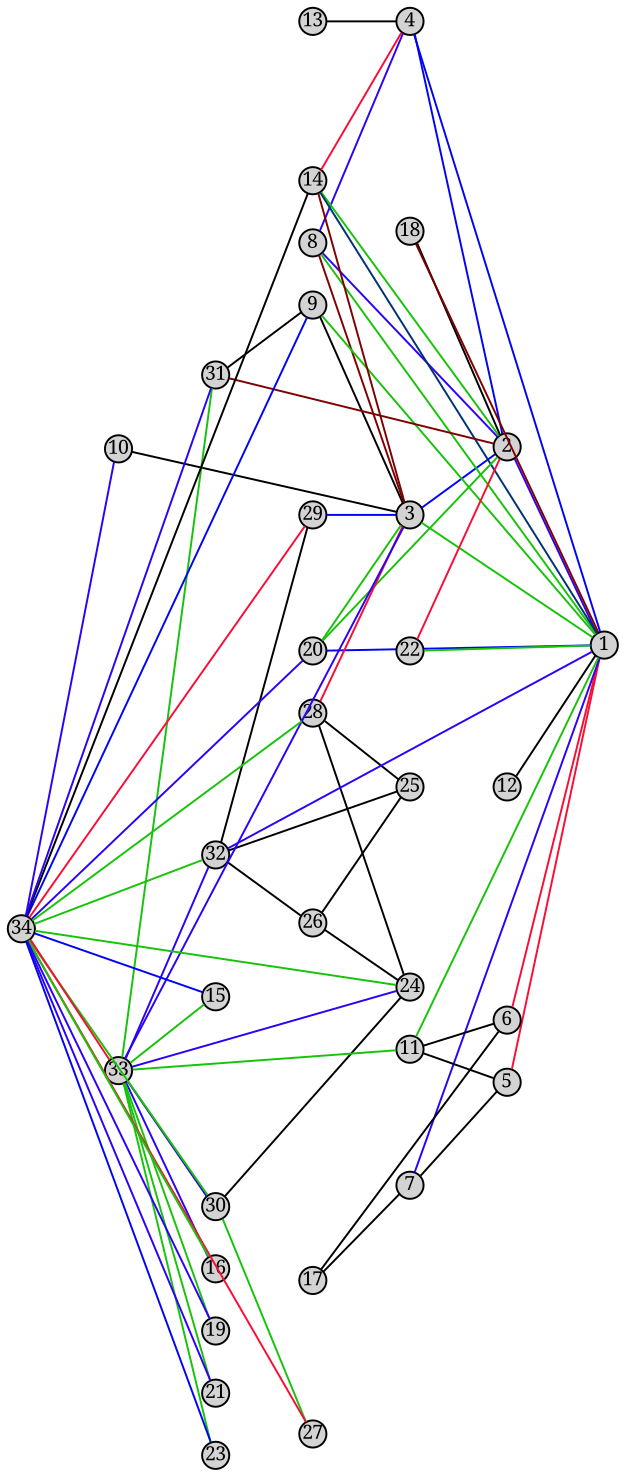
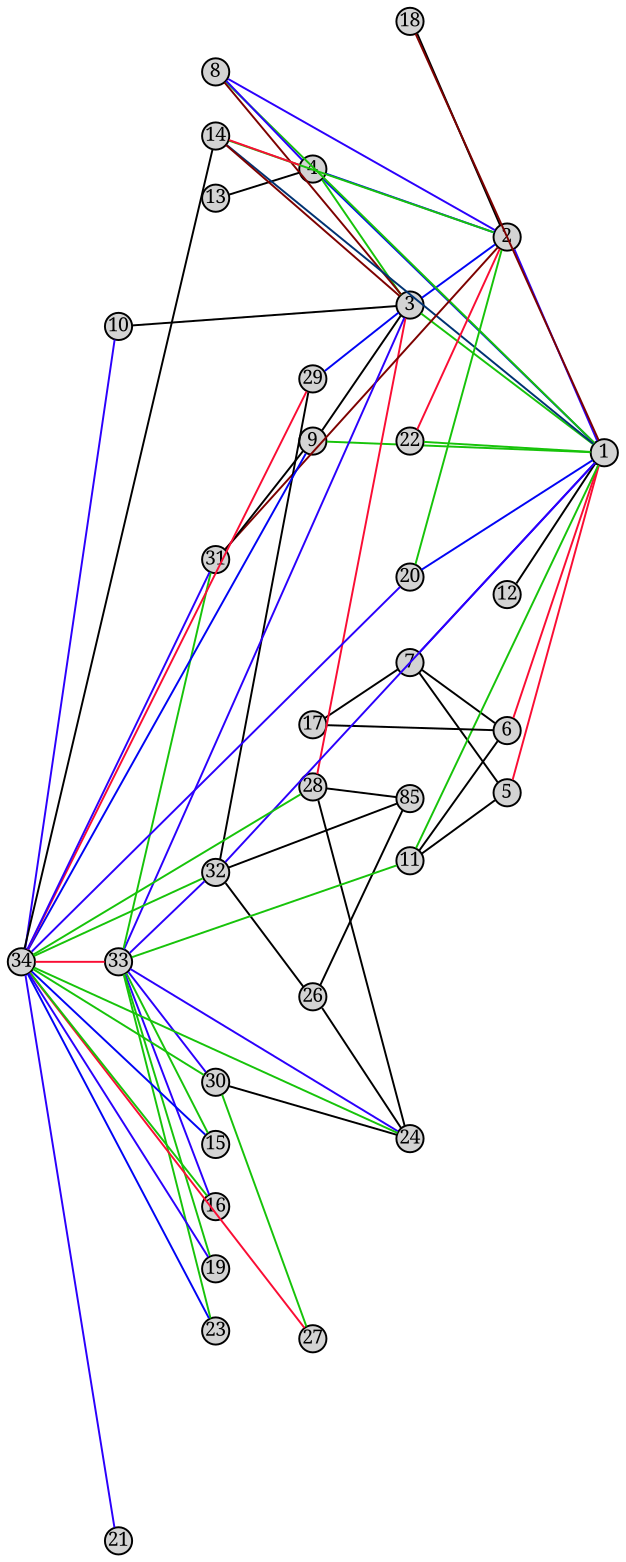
edge "3" -- "20": now "3" -- "4"
edge "7" -- "6": added
node "25": label "25" -> "85"
edge "33" -- "21": removed
